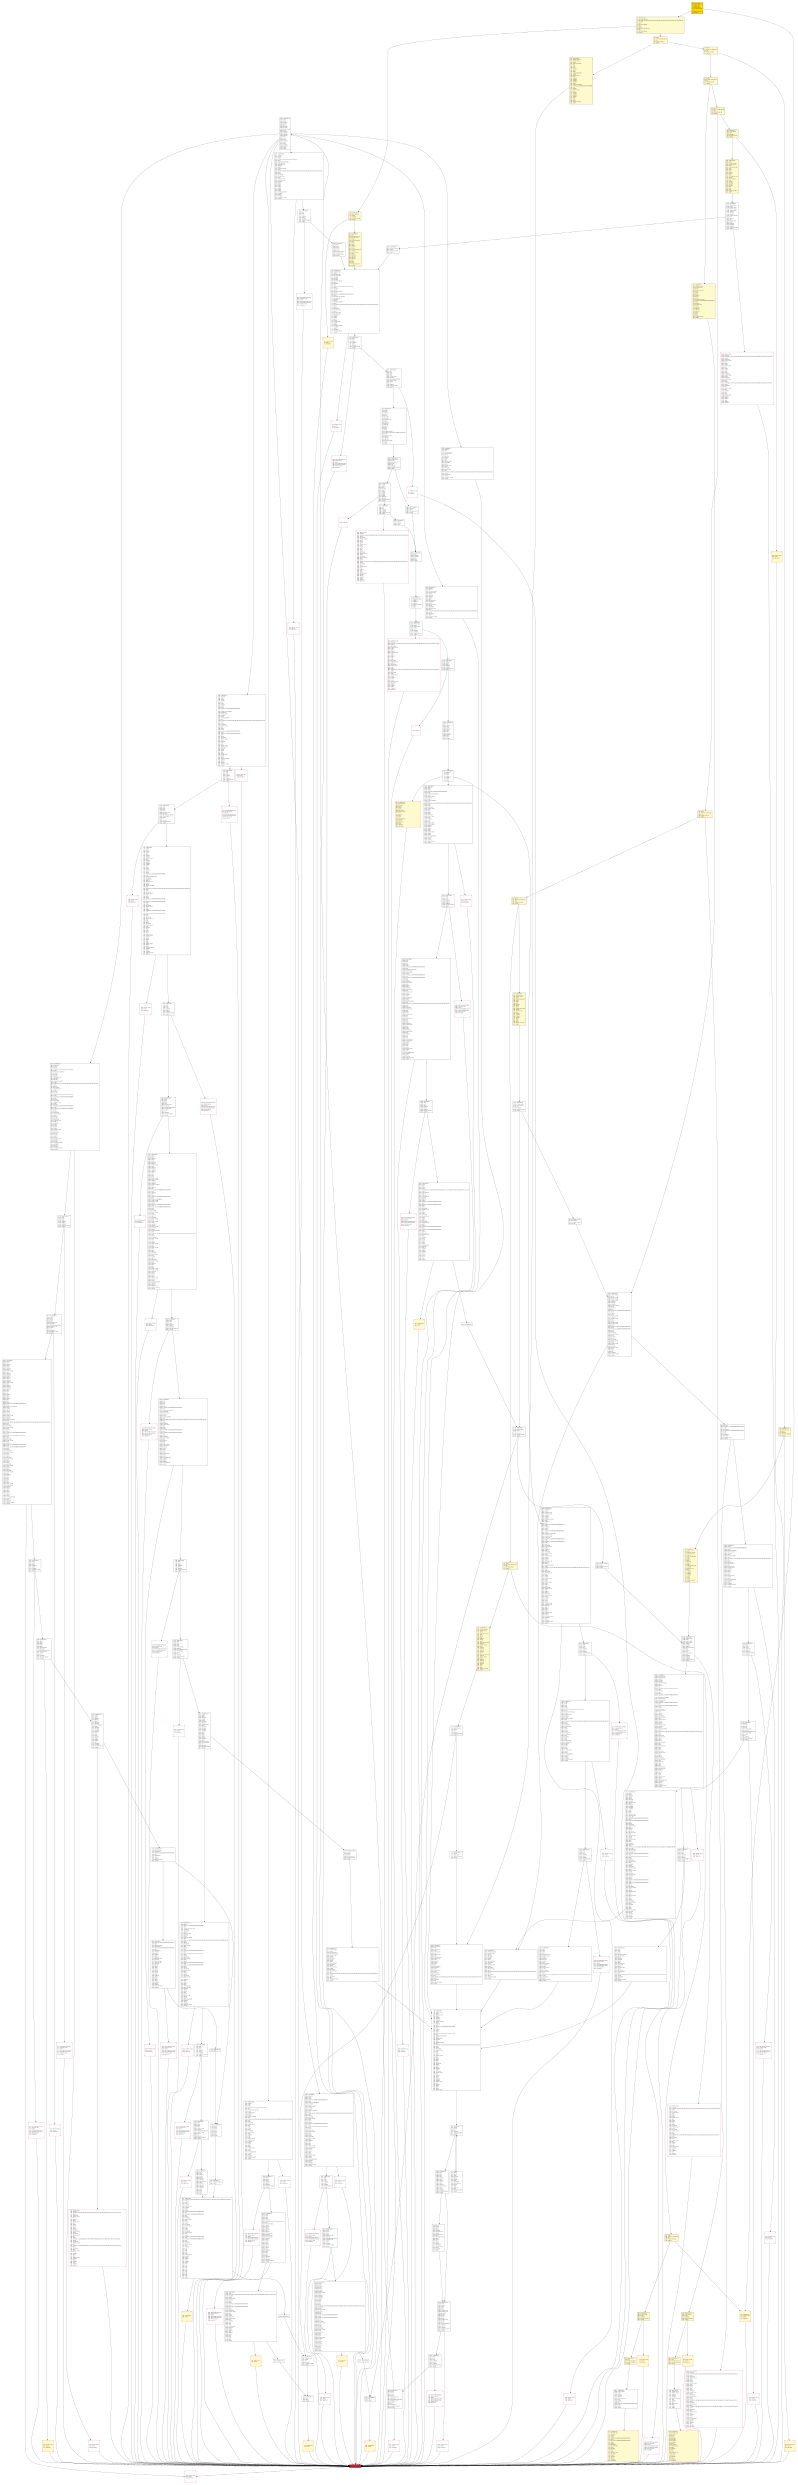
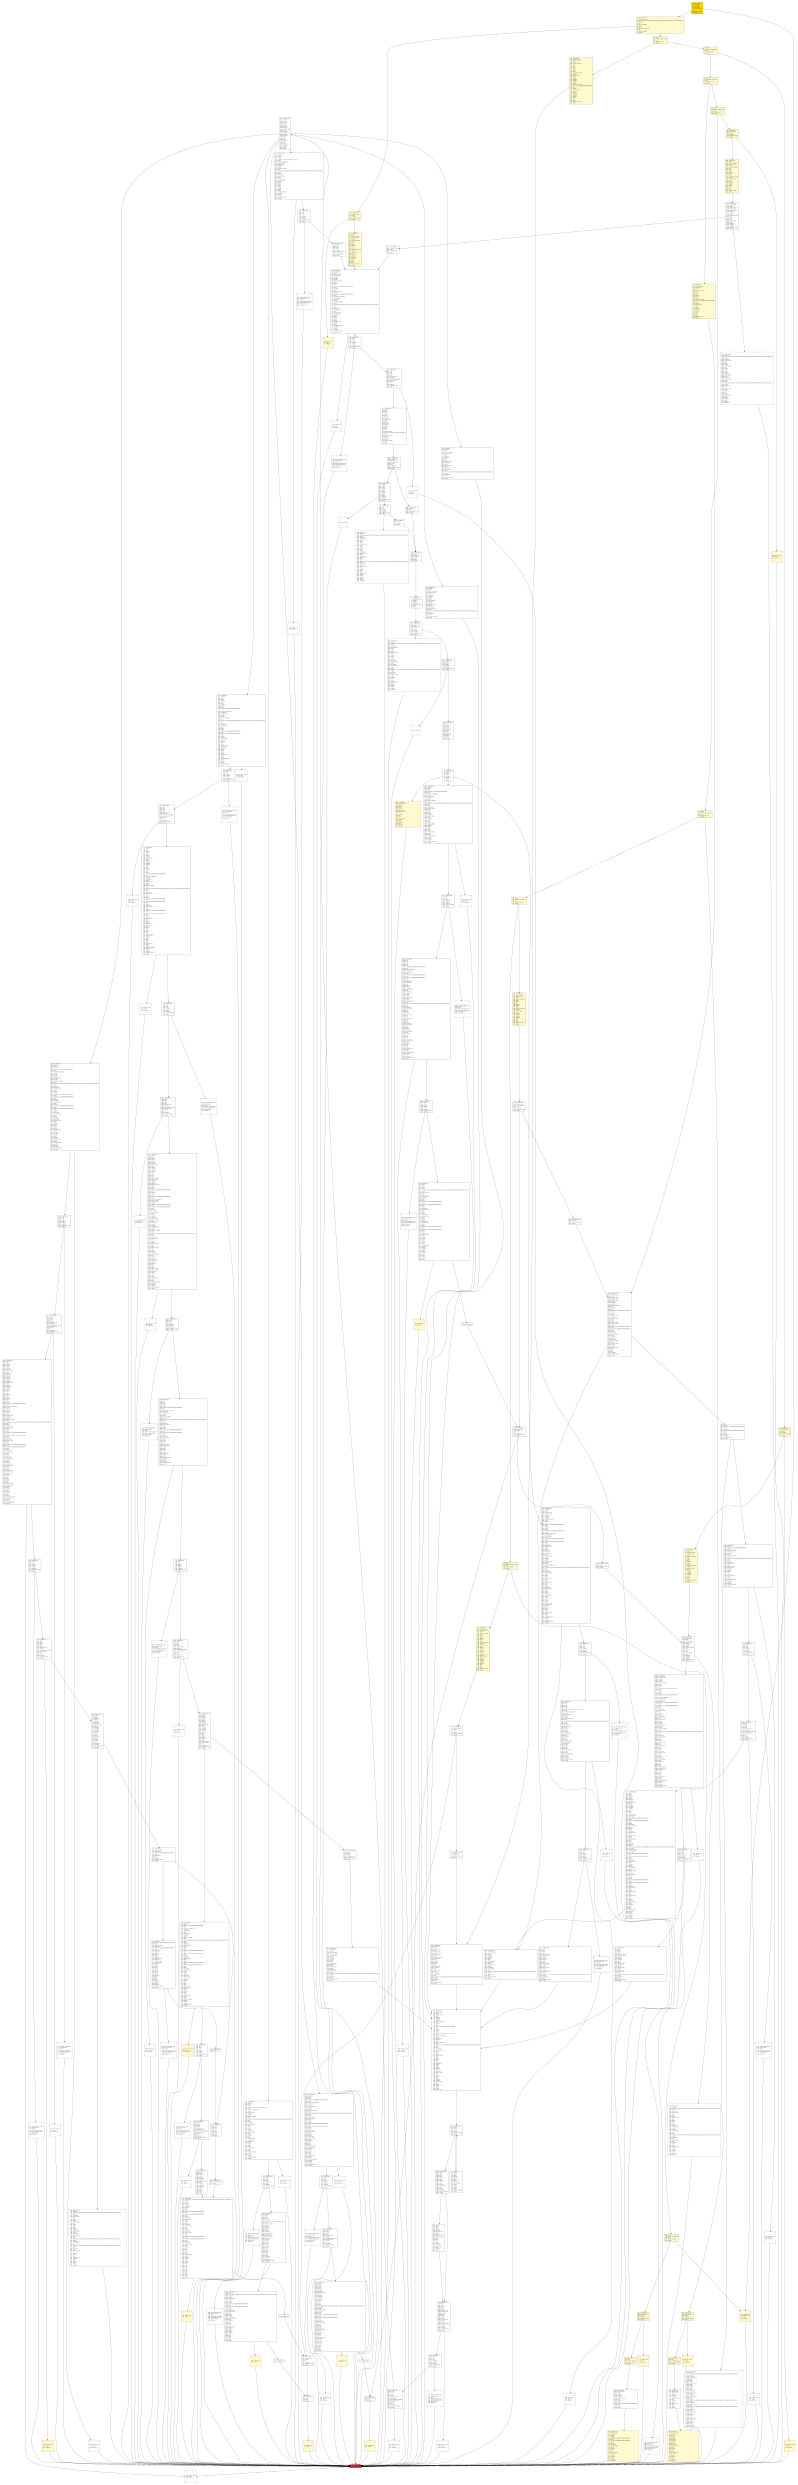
node "2301: PUSH1 0x00 2303: DUP1 2304: REVERT": fillcolor white -> lemonchiffon
